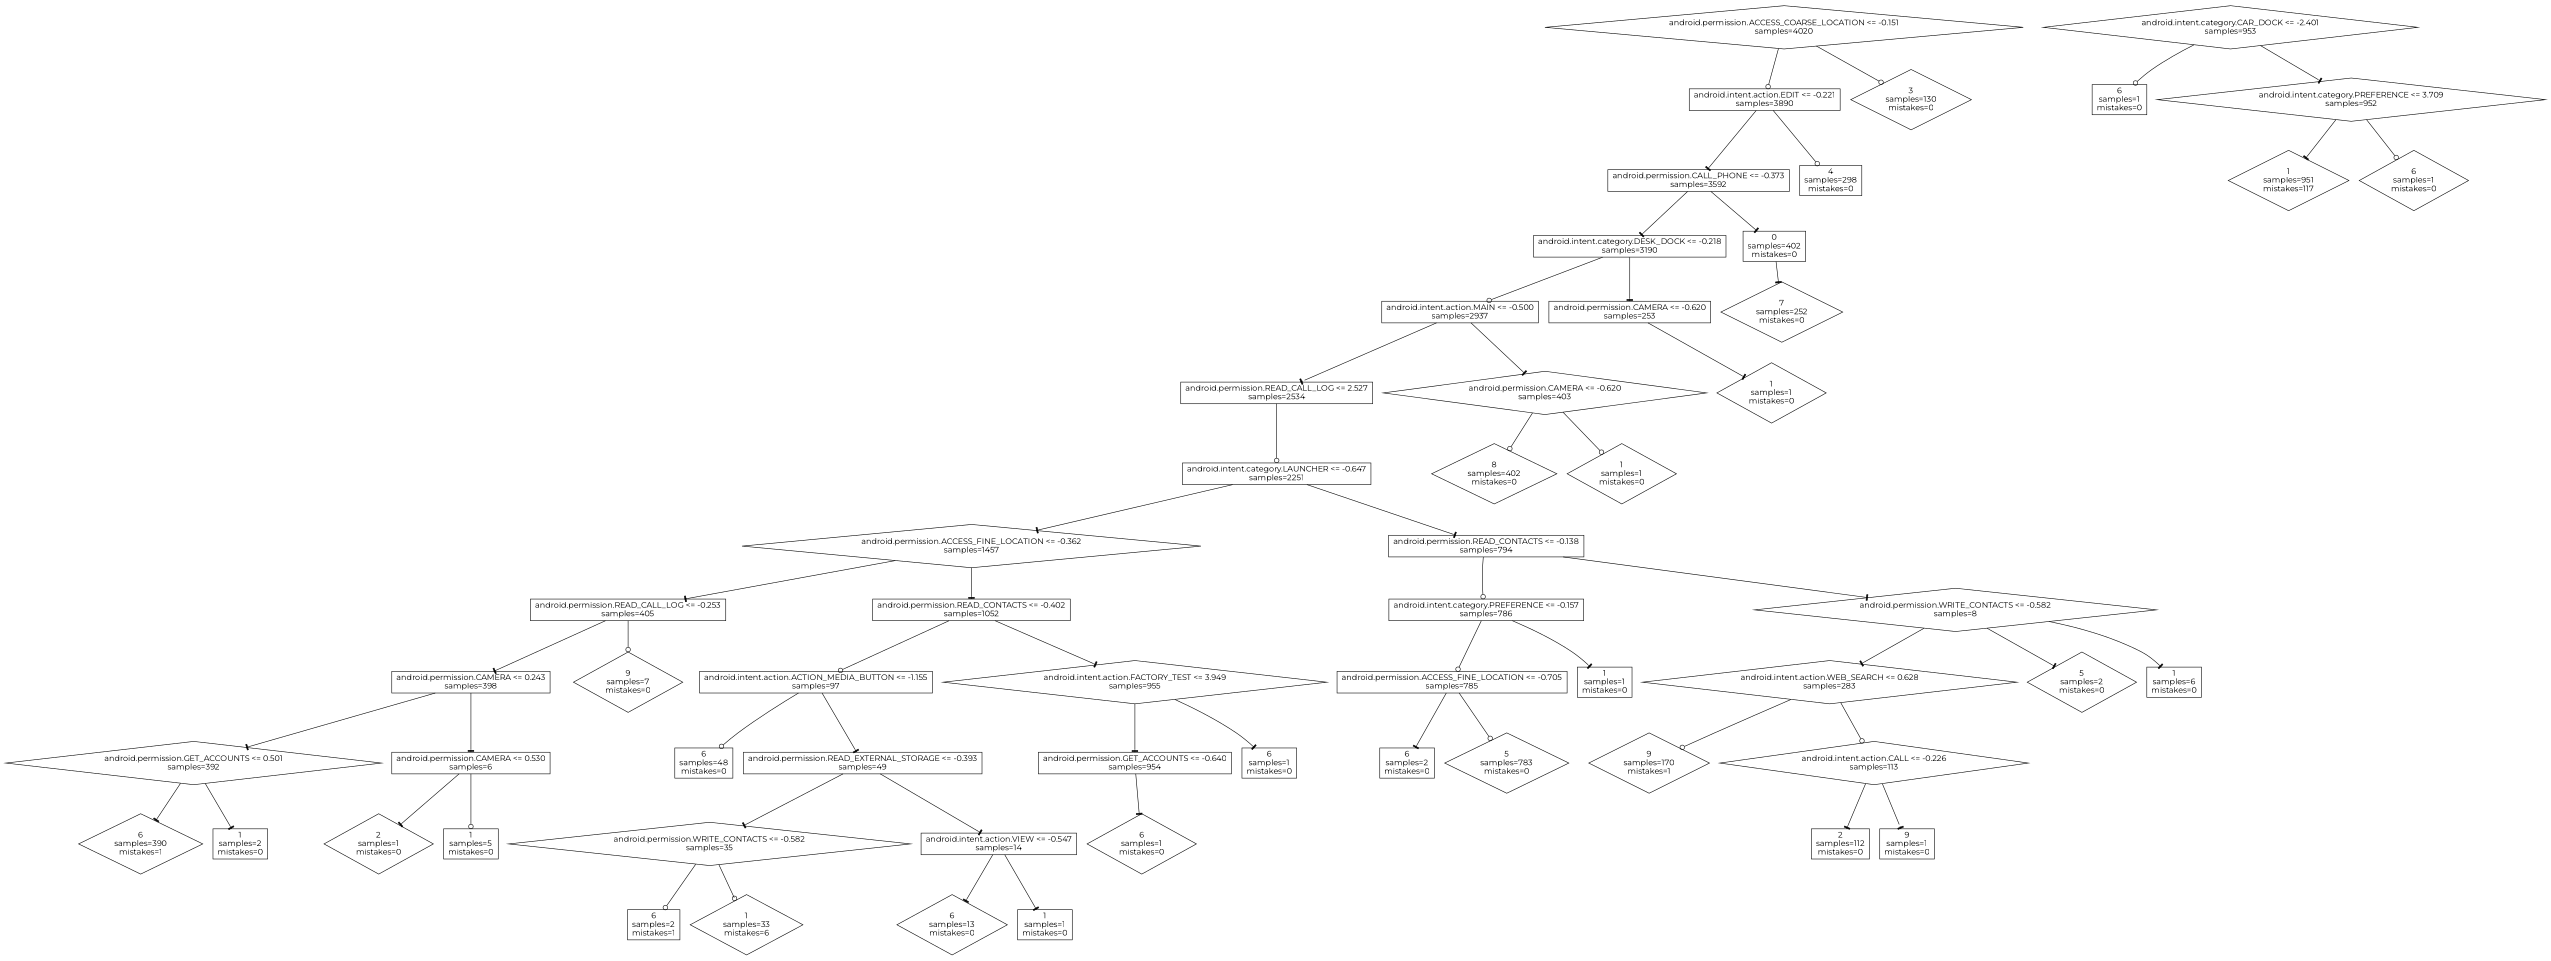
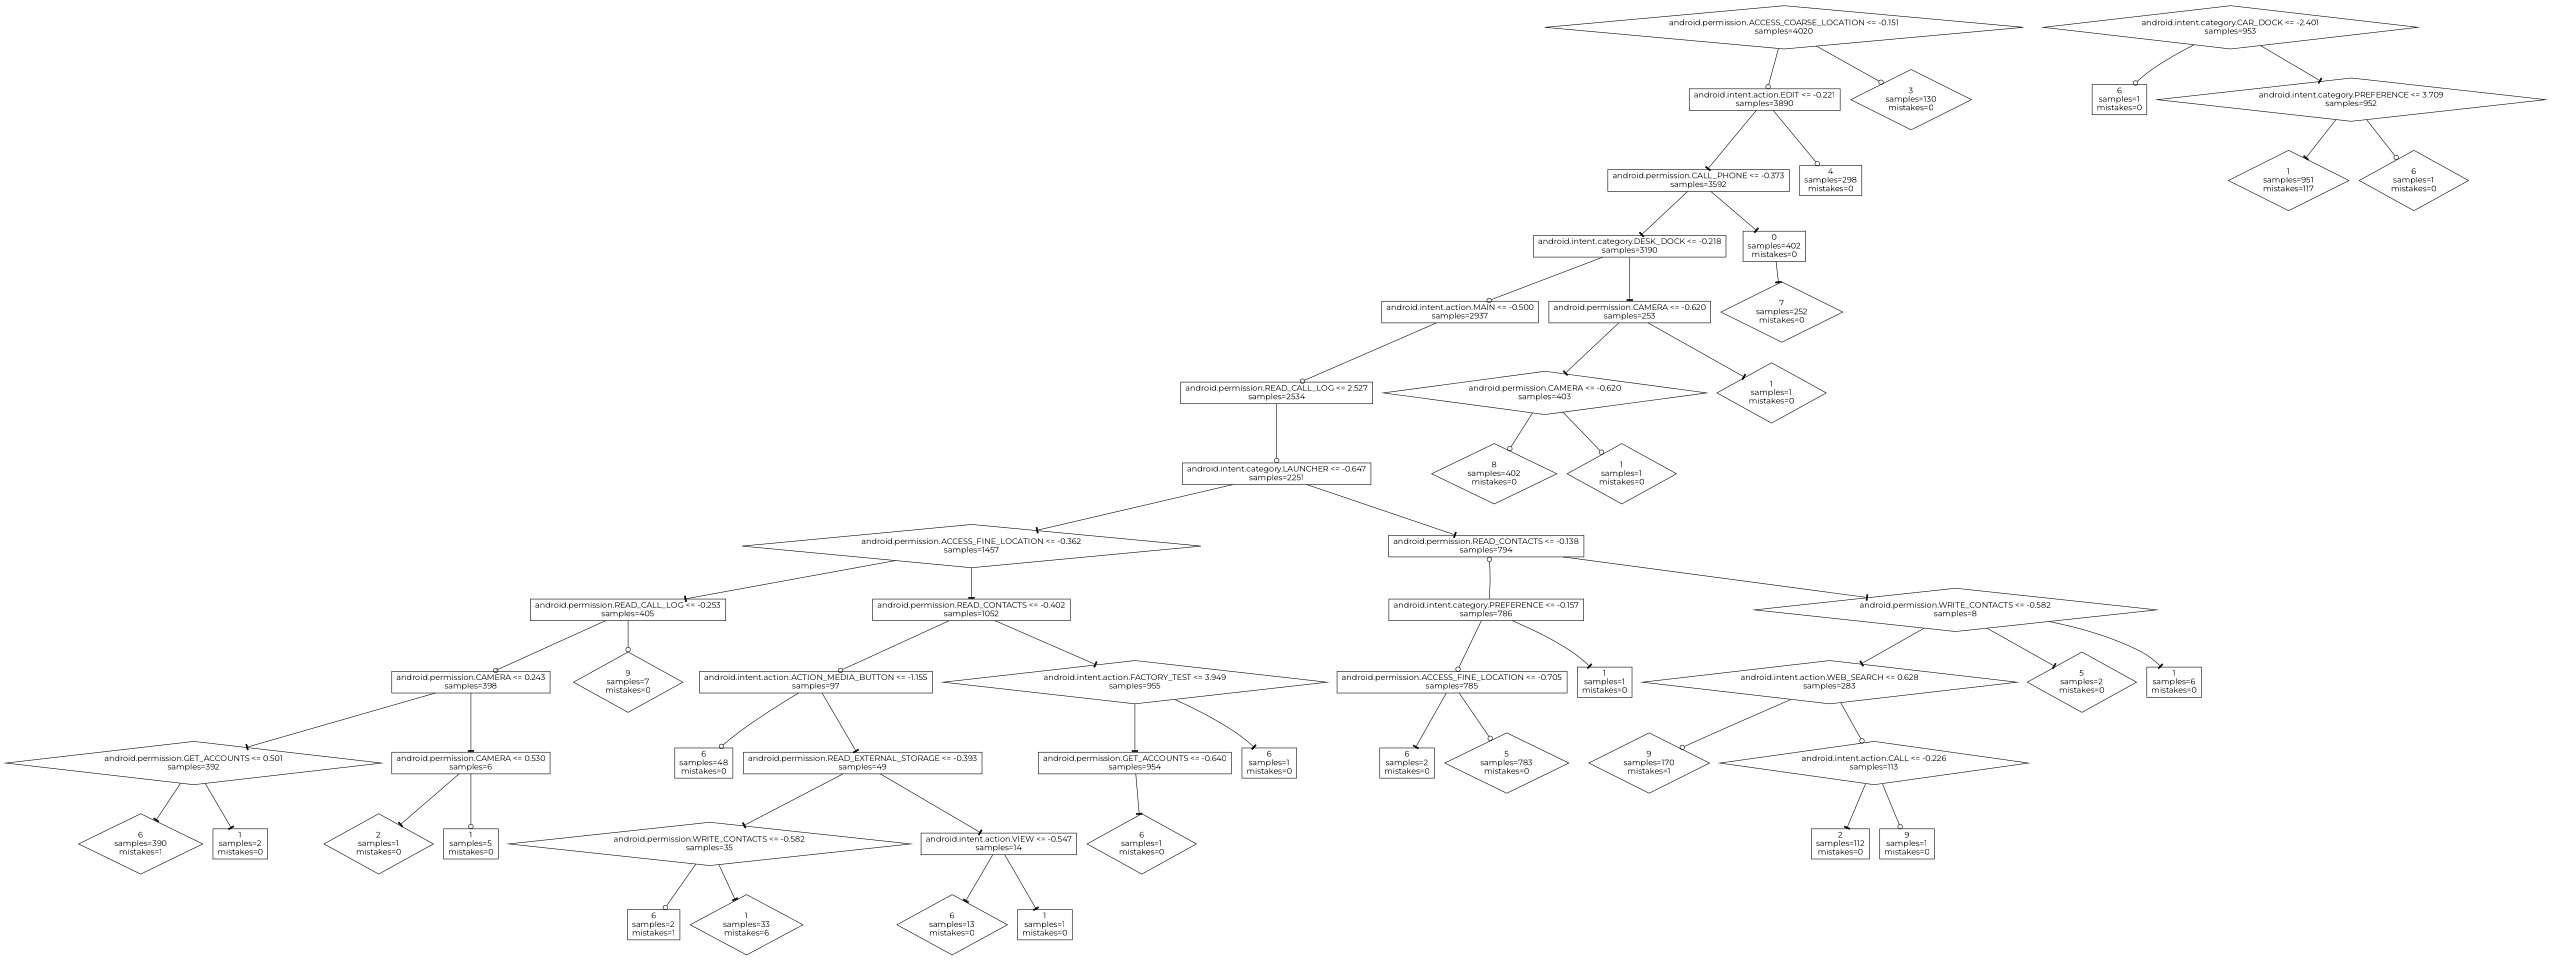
edge "android.intent.action.MAIN <= -0.500 samples=2937" -> "android.permission.CAMERA <= -0.620 samples=403": now "android.permission.CAMERA <= -0.620 samples=253" -> "android.permission.CAMERA <= -0.620 samples=403"
edge "android.intent.action.MAIN <= -0.500 samples=2937" -> "android.permission.READ_CALL_LOG <= 2.527 samples=2534": arrowhead tee -> odot
edge "android.permission.READ_CONTACTS <= -0.138 samples=794" -> "android.intent.category.PREFERENCE <= -0.157 samples=786": reversed
edge "android.permission.READ_CALL_LOG <= -0.253 samples=405" -> "android.permission.CAMERA <= 0.243 samples=398": arrowhead tee -> odot
edge "android.intent.action.CALL <= -0.226 samples=113" -> "9 samples=1 mistakes=0": arrowhead tee -> odot
edge "android.permission.WRITE_CONTACTS <= -0.582 samples=35" -> "1 samples=33 mistakes=6": arrowhead odot -> tee
